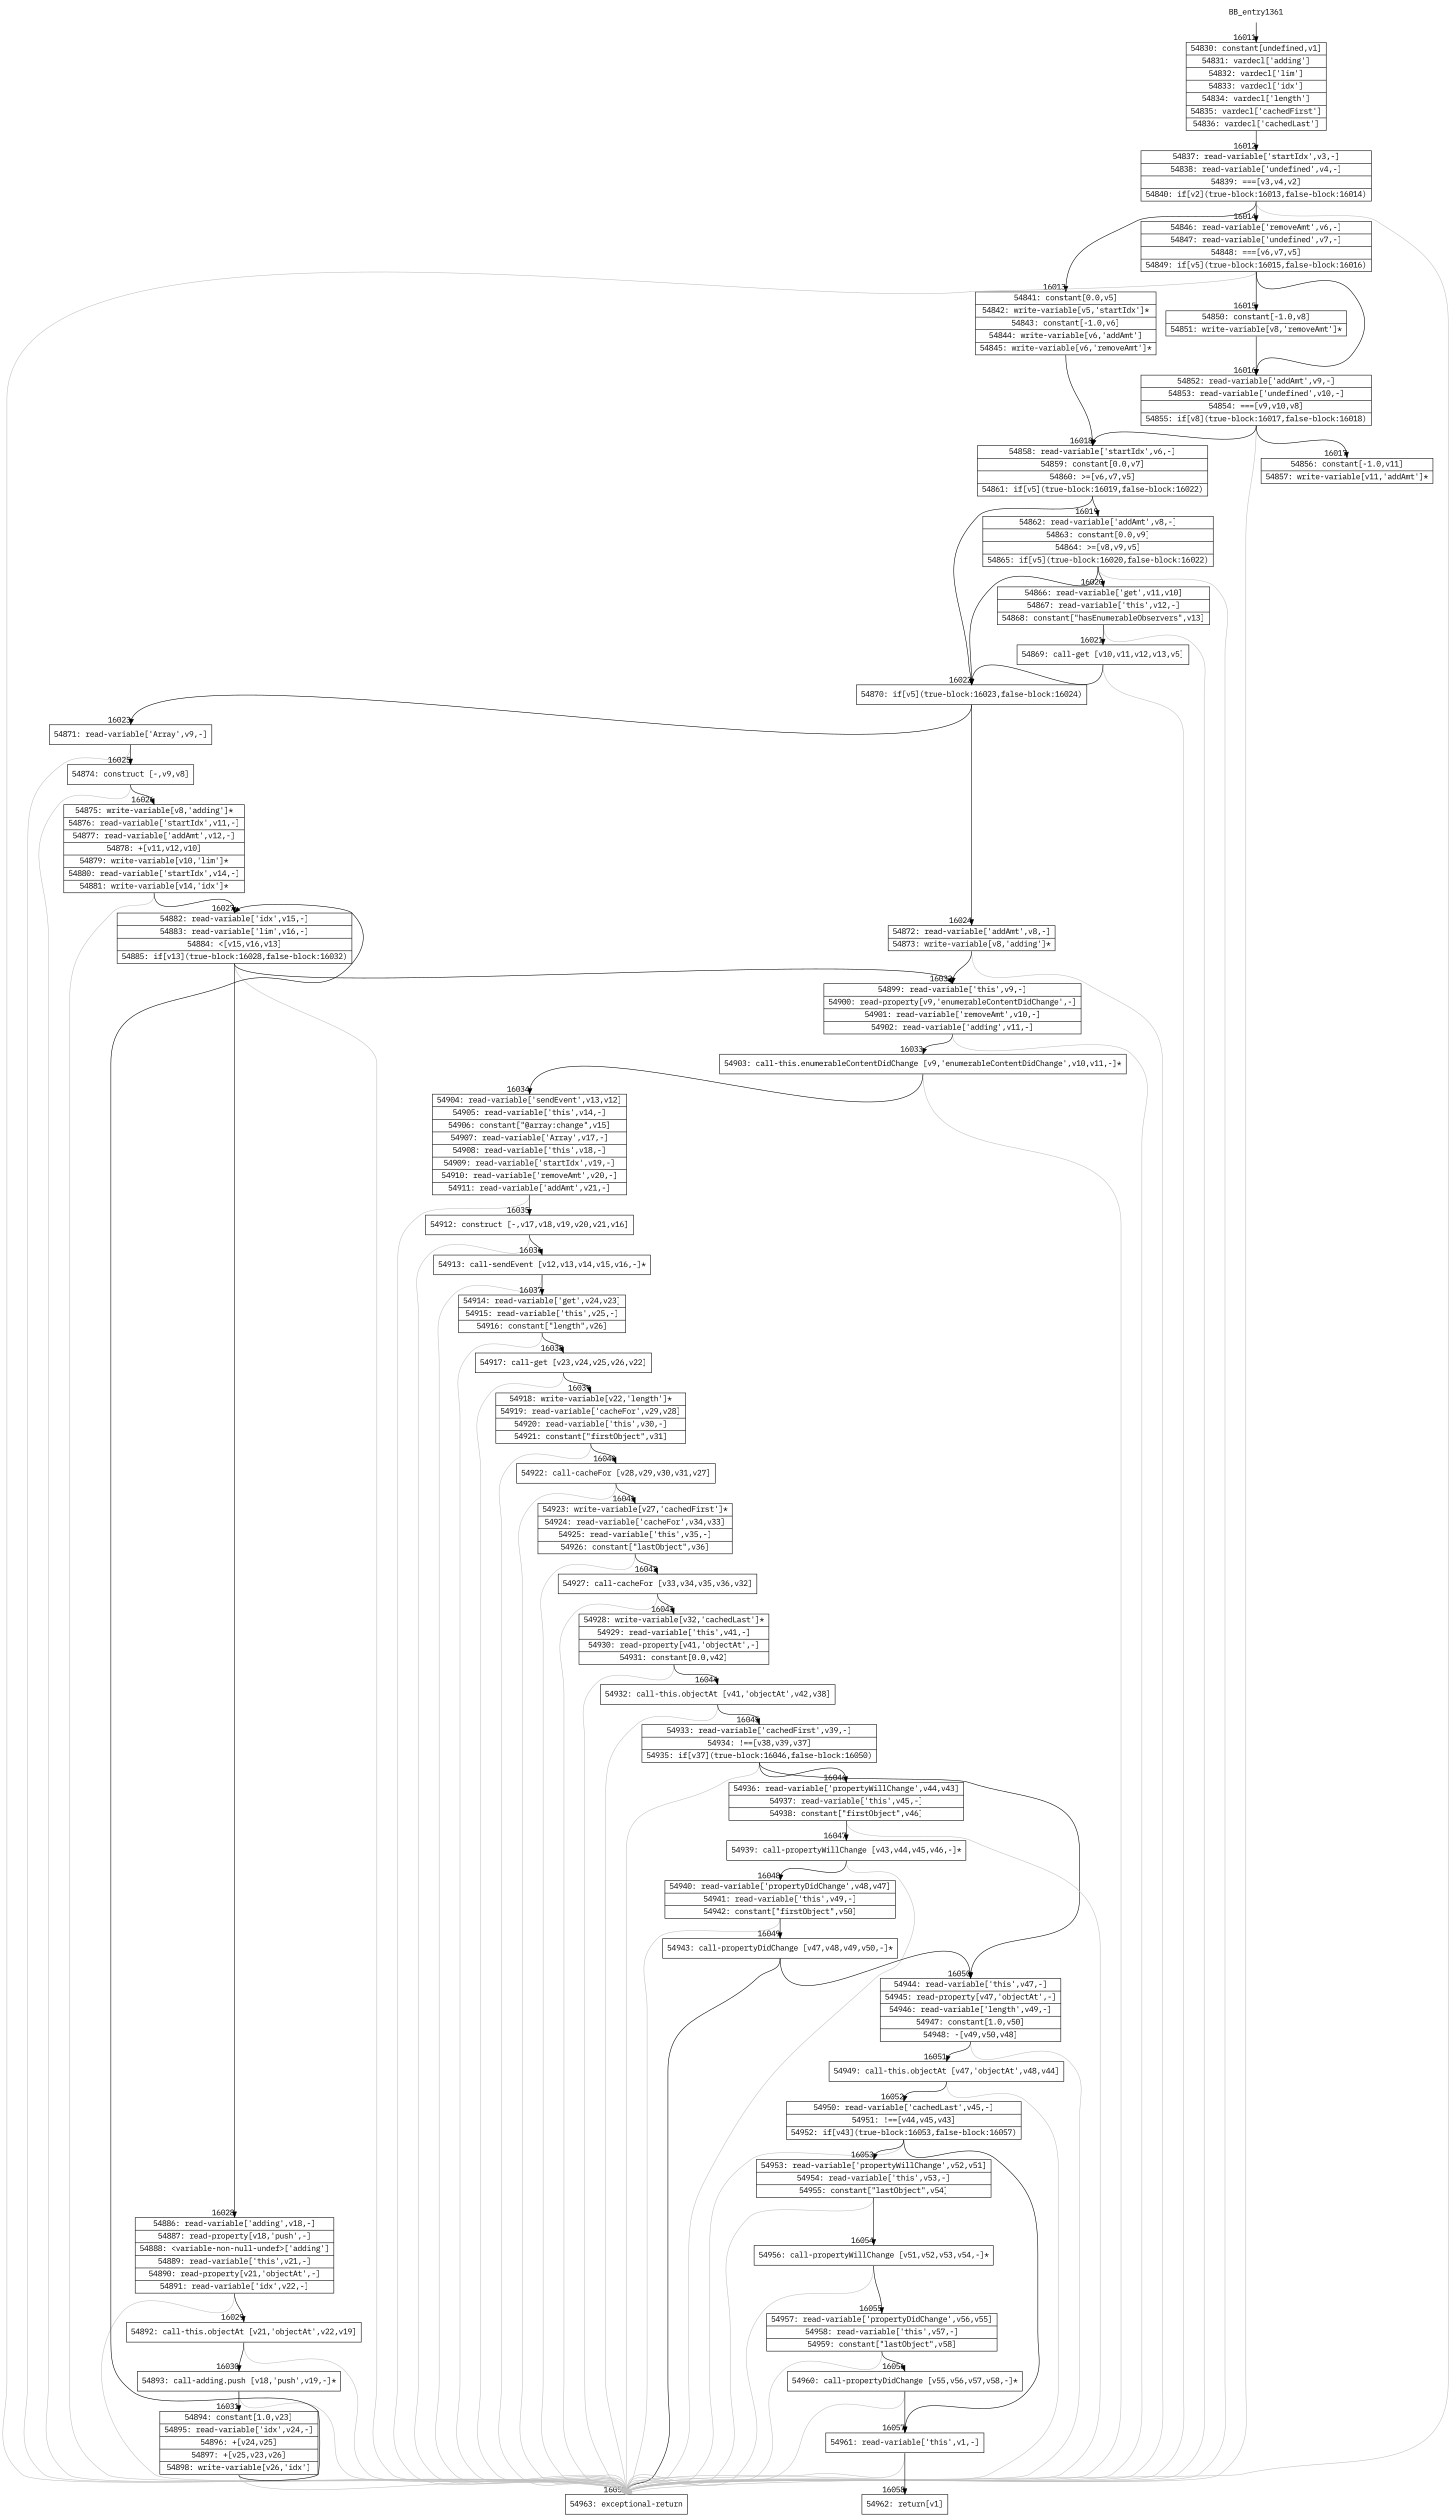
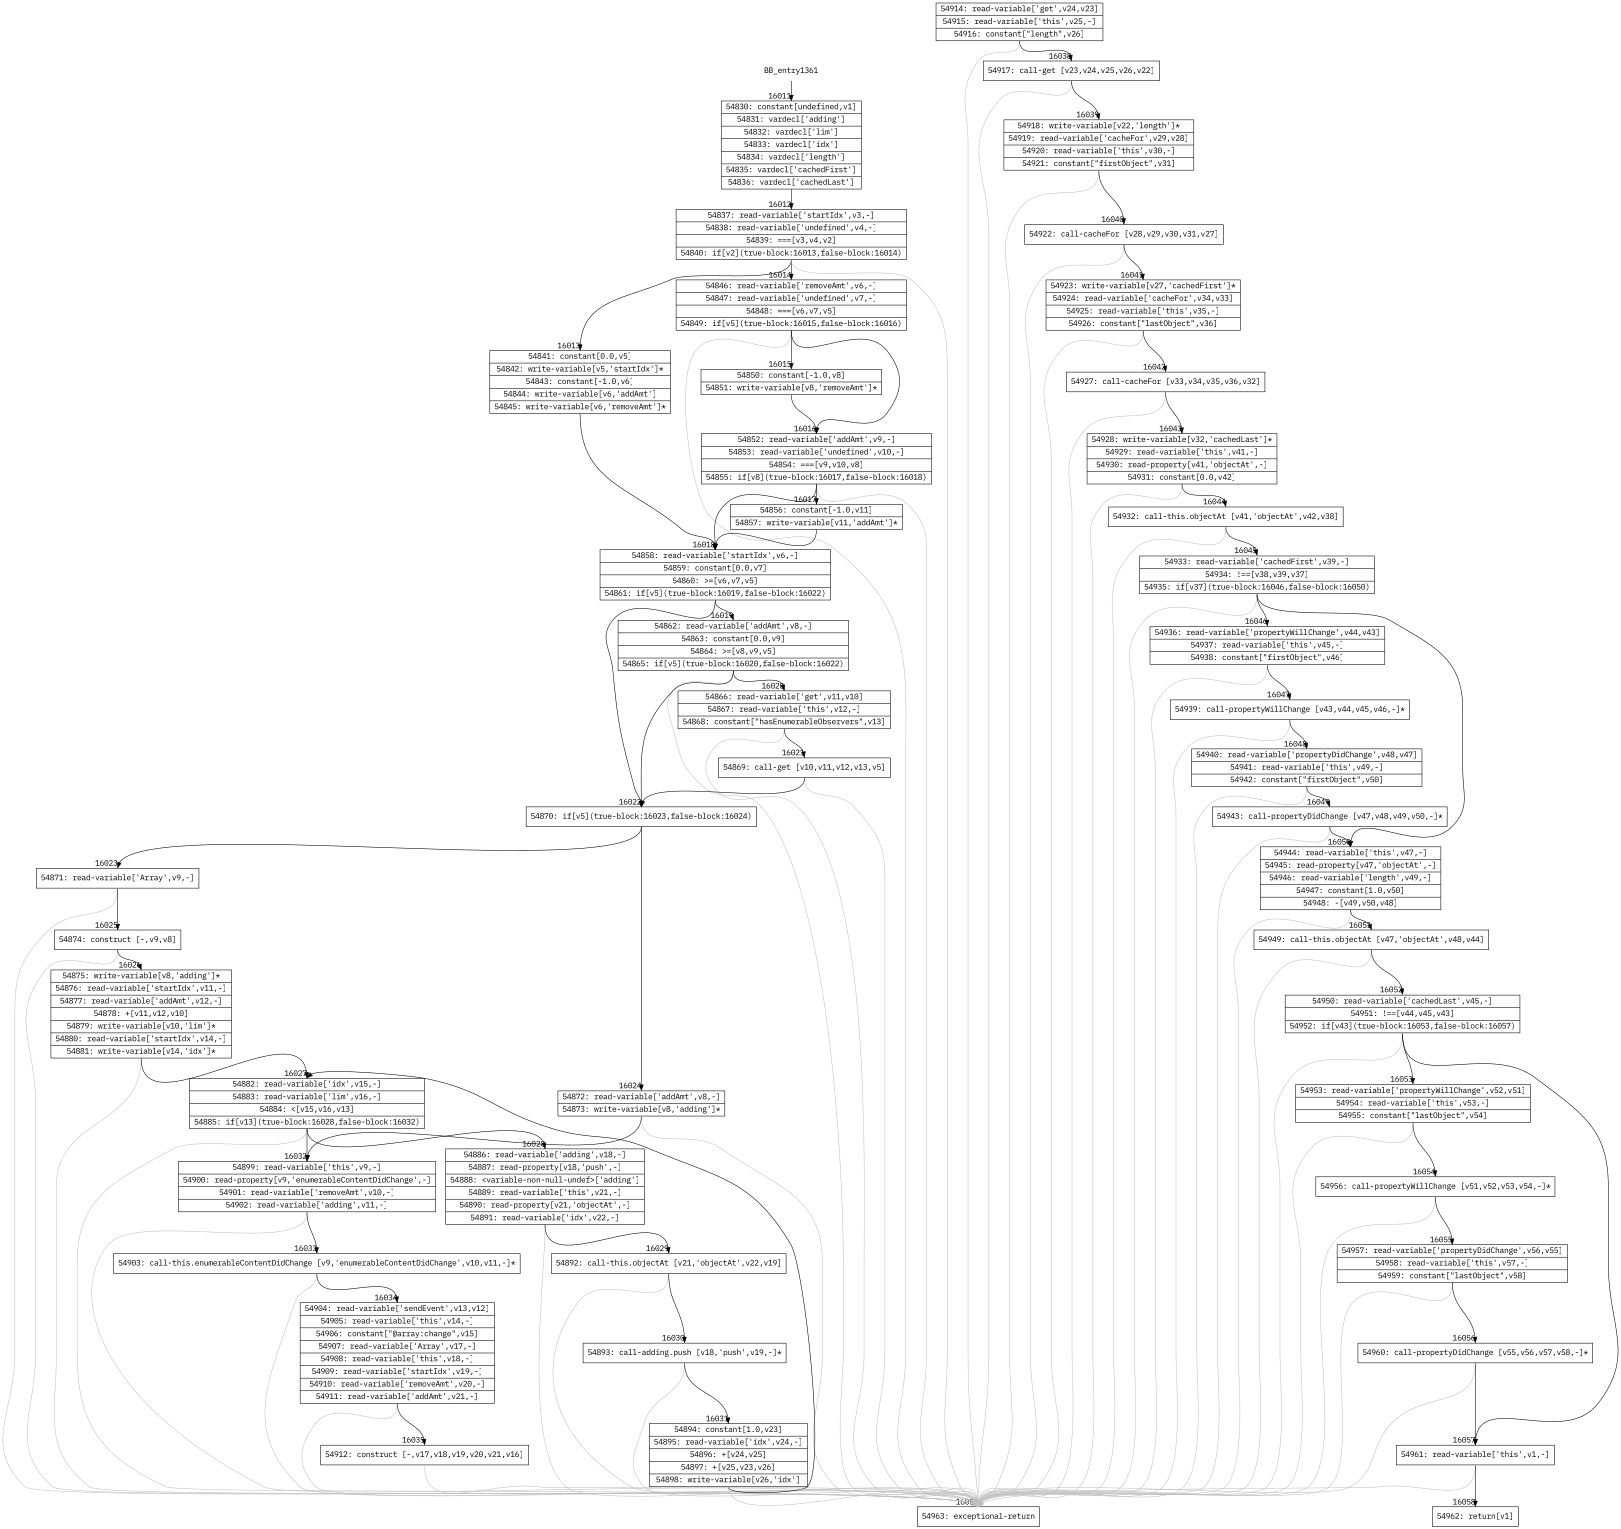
edge "54856: constant[-1.0,v11]" -> "54858: read-variable['startIdx',v6,-]": added
node "54913: call-sendEvent [v12,v13,v14,v15,v16,-]*": removed
edge "54943: call-propertyDidChange [v47,v48,v49,v50,-]*" -> "54963: exceptional-return": color black -> gray
